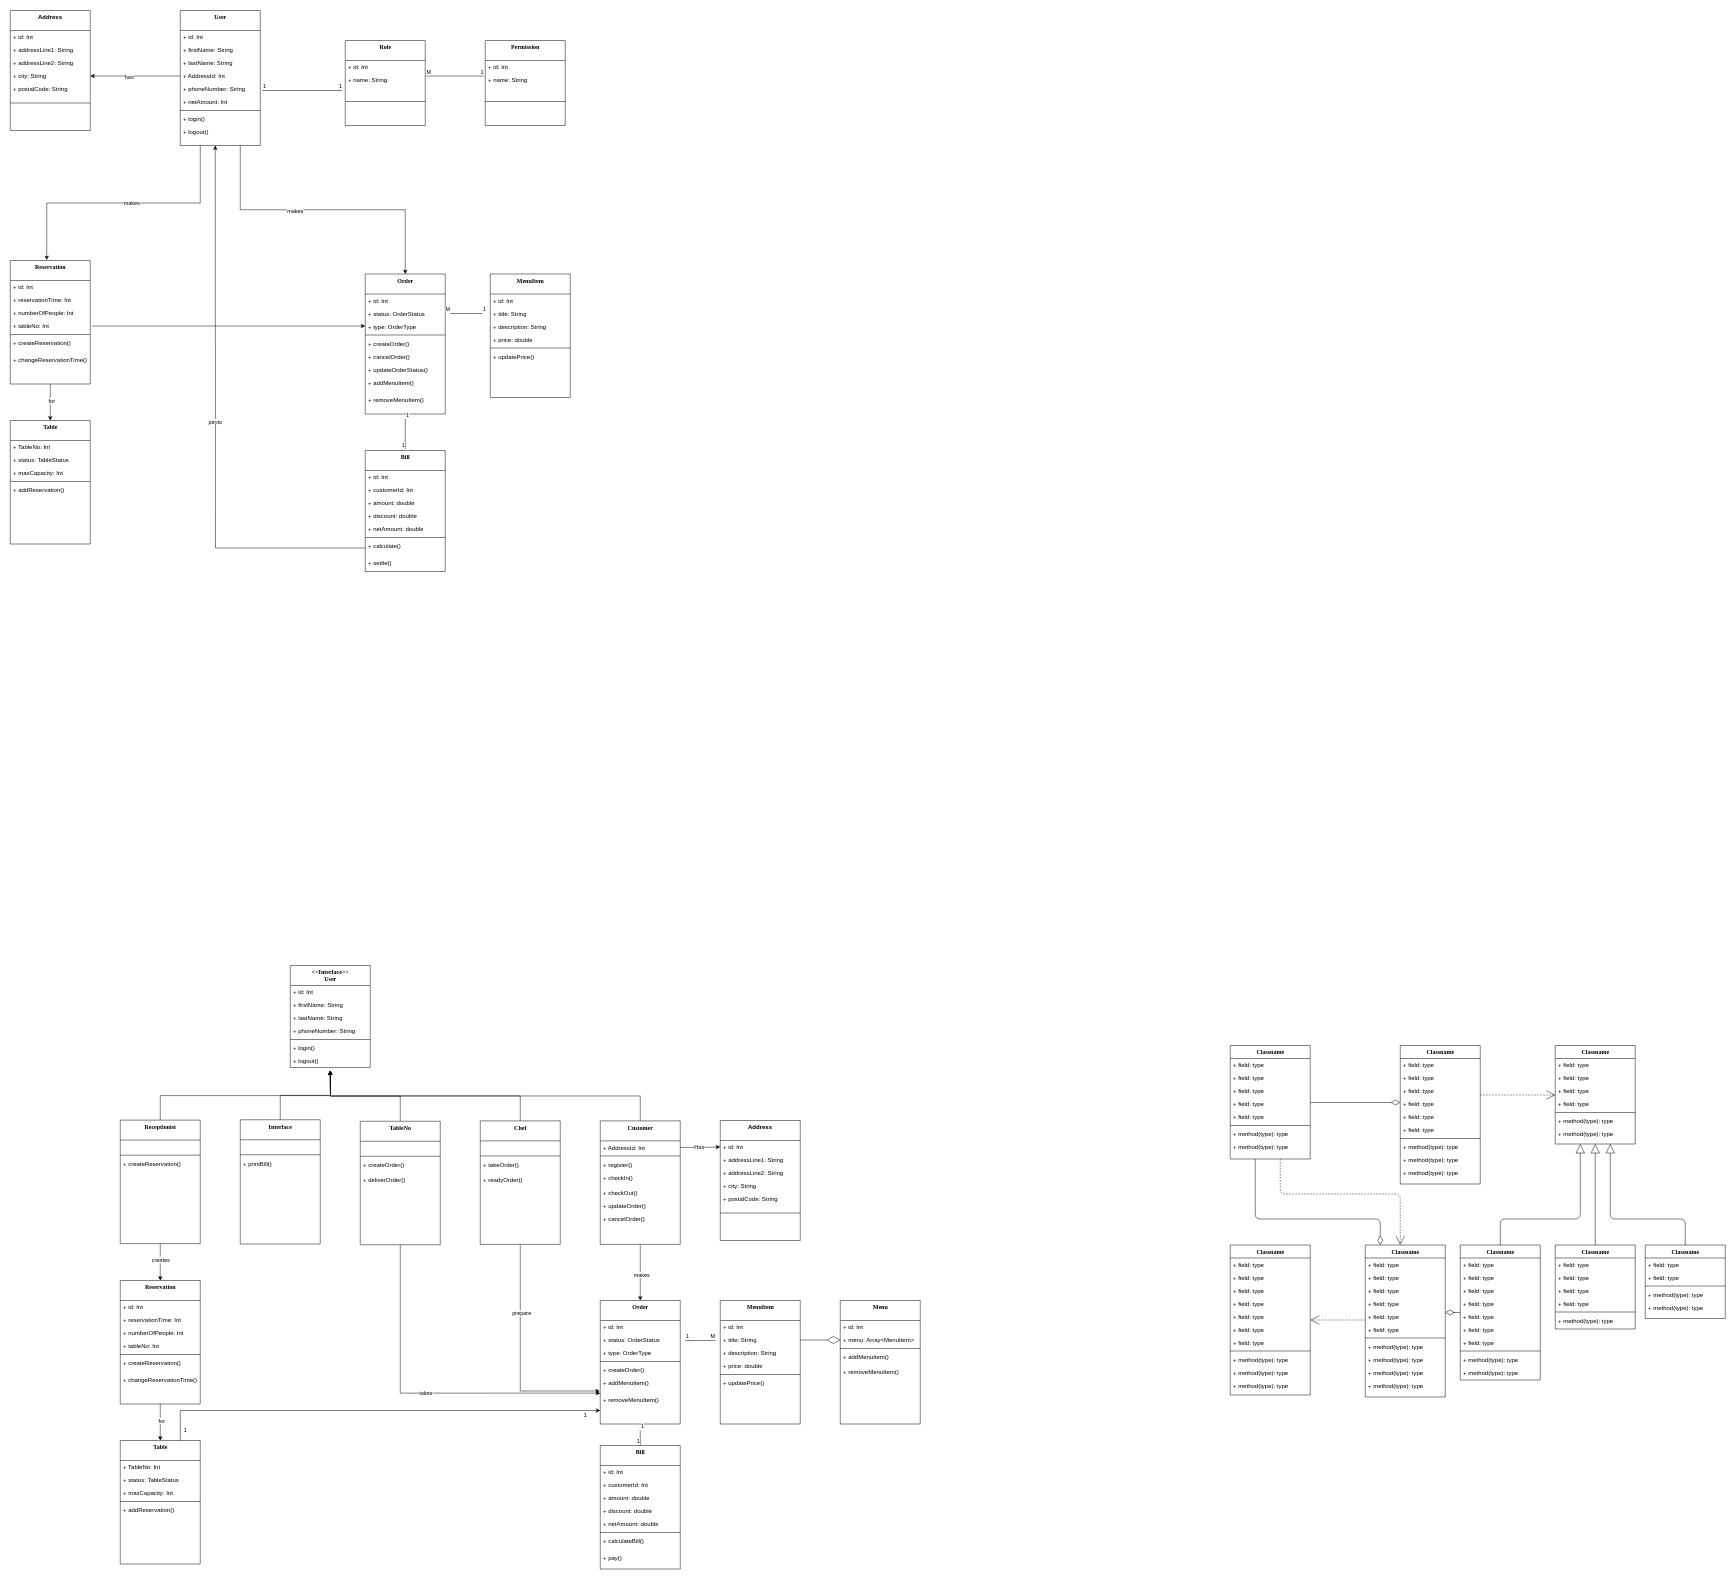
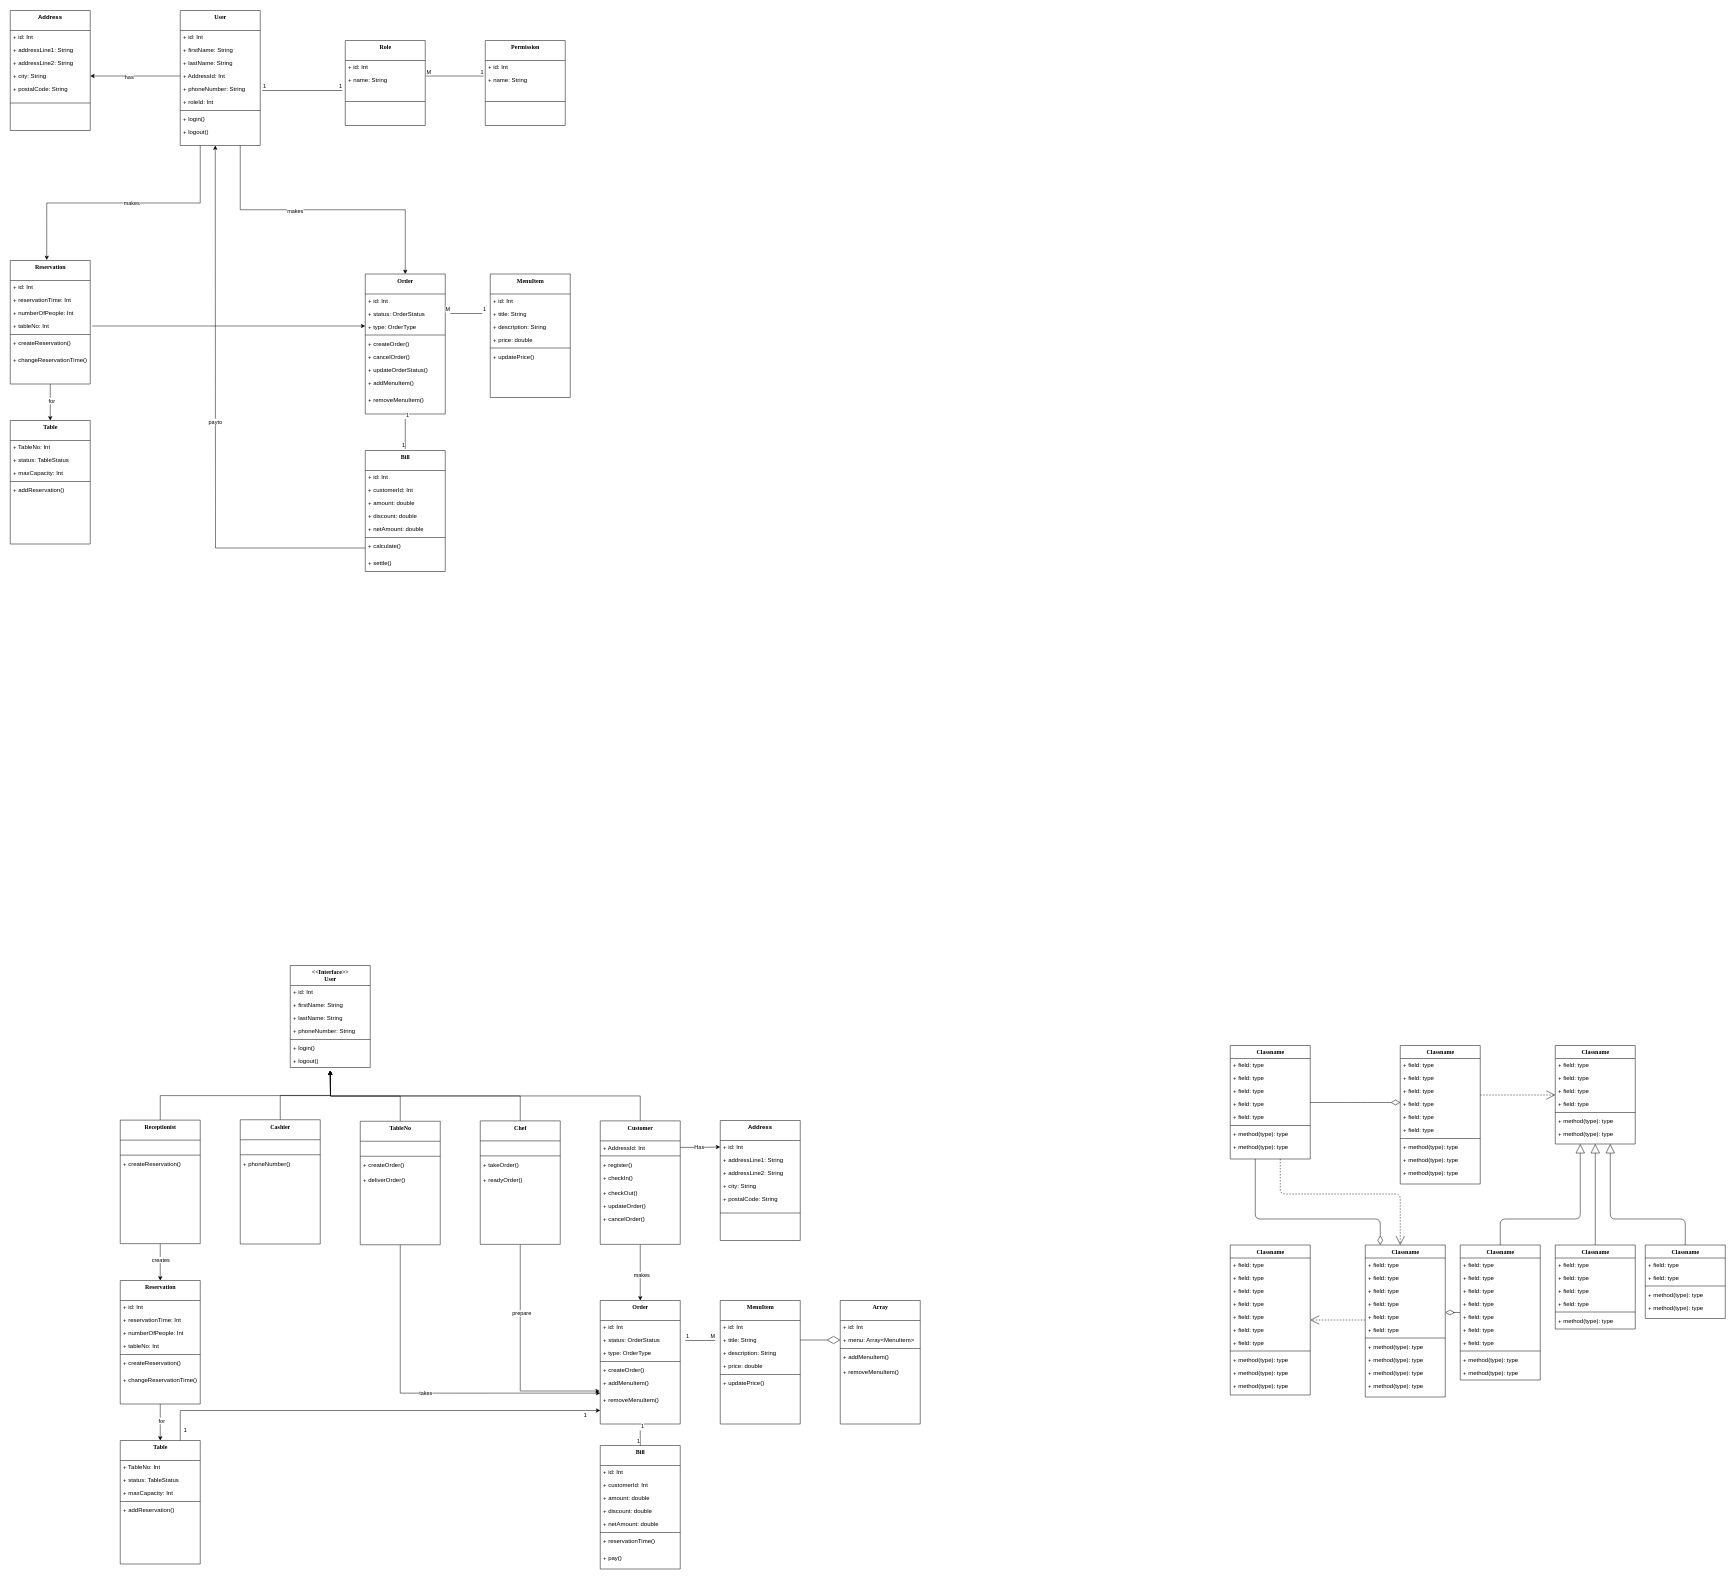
node "+ netAmount: Int": label "+ netAmount: Int" -> "+ roleId: Int"
node "Interface": label "Interface" -> "Cashier"
node "+ printBill()": label "+ printBill()" -> "+ phoneNumber()"
node "Menu": label "Menu" -> "Array"
node "+ calculateBill()": label "+ calculateBill()" -> "+ reservationTime()"
